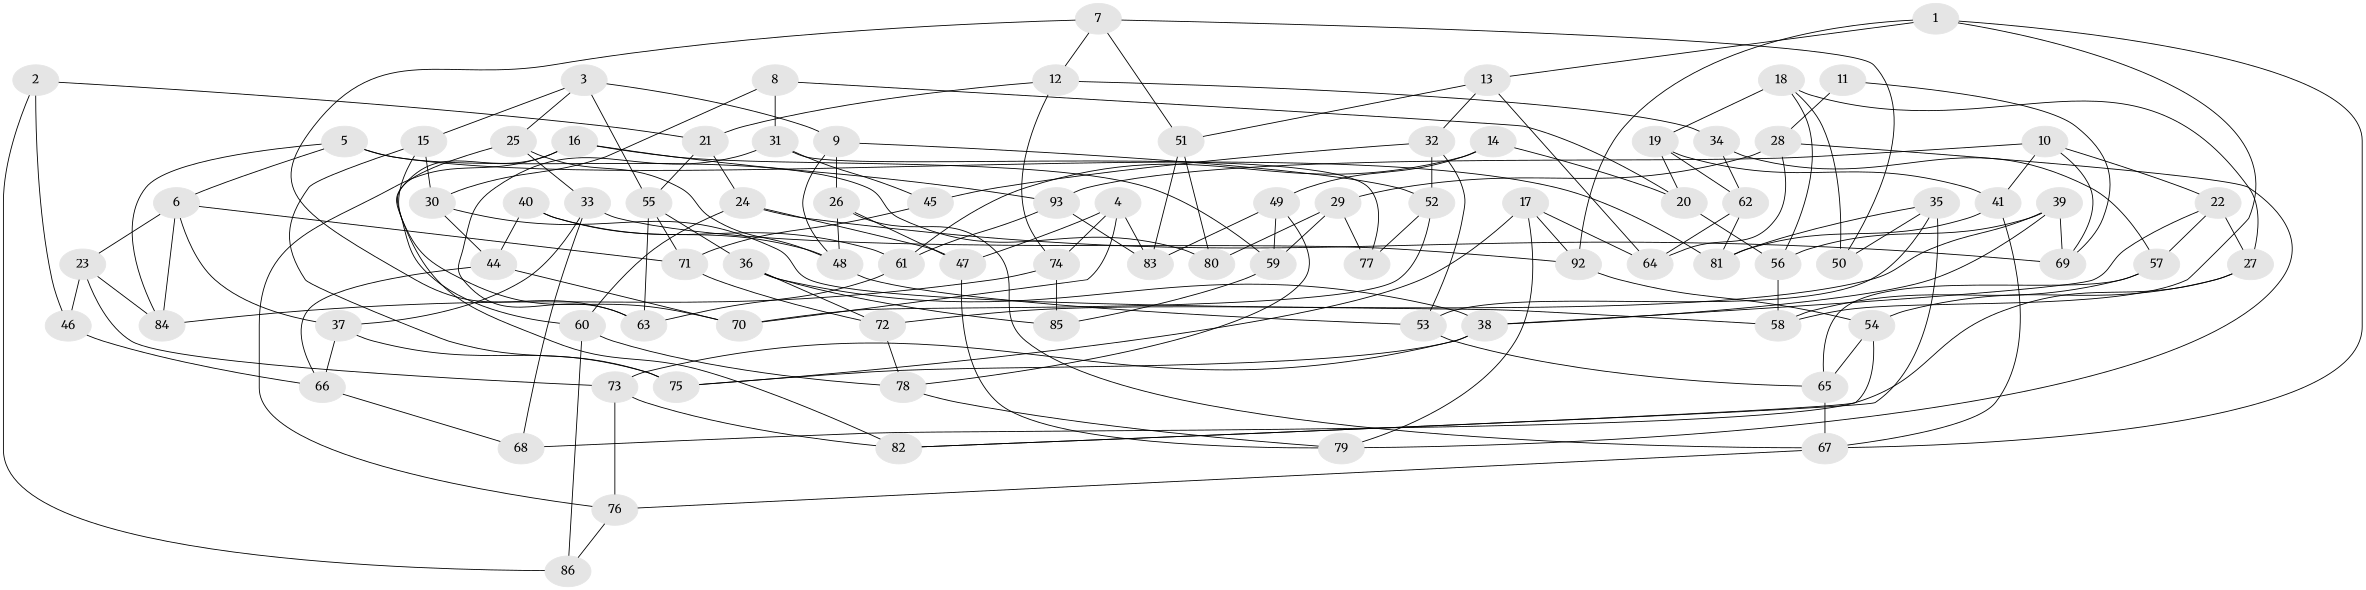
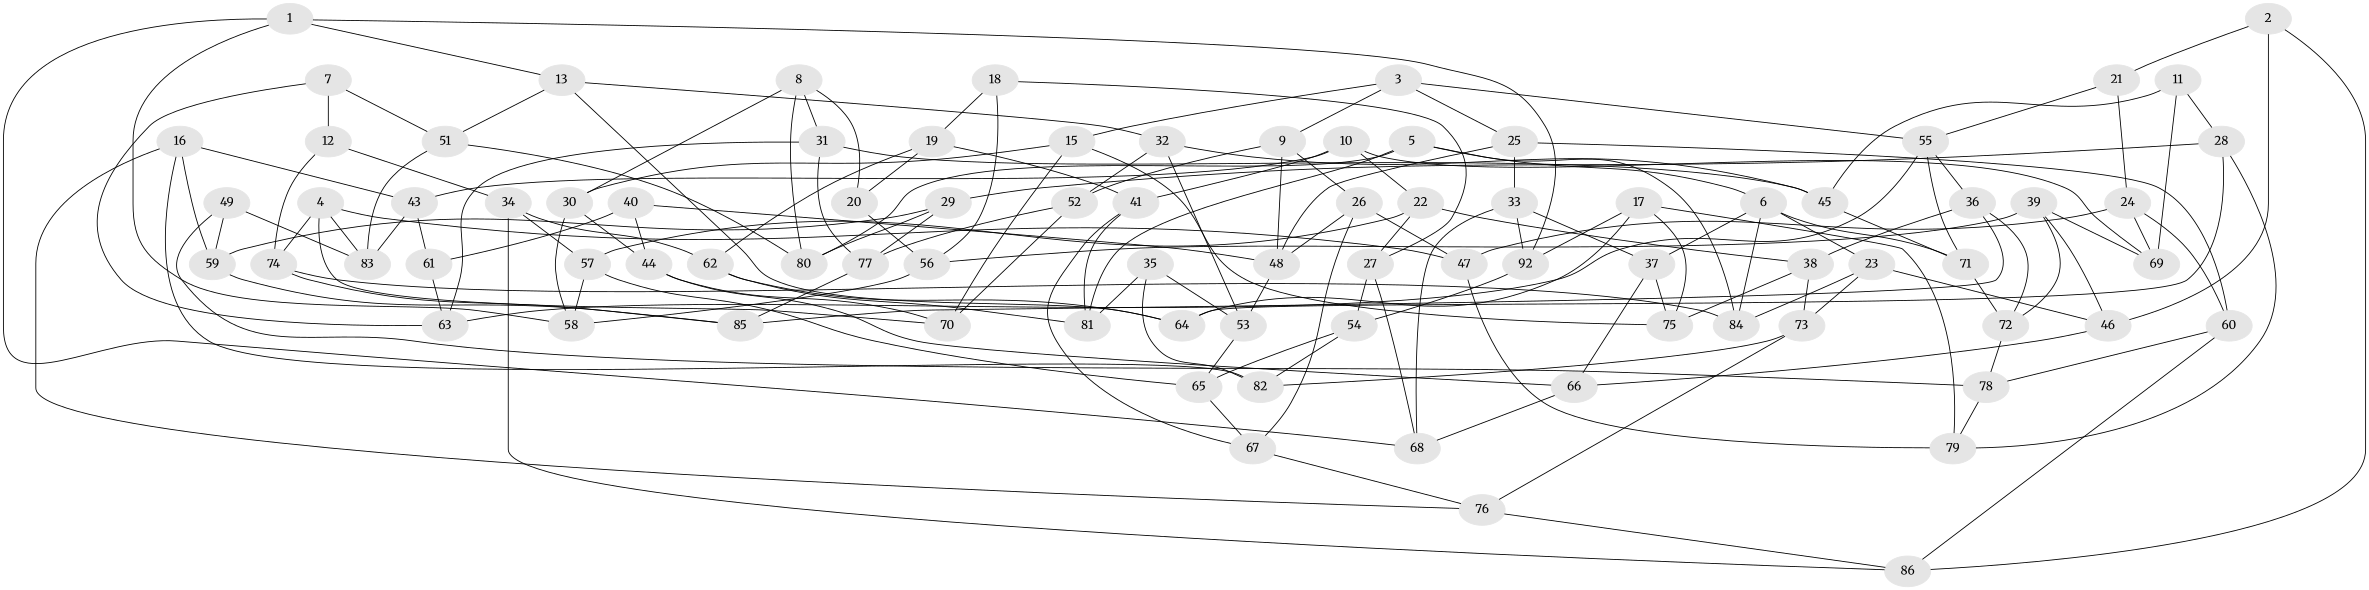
edge "12" -- "21": removed
edge "11" -- "45": added
node "14": removed
edge "8" -- "80": added
node "93": label "93" -> "43"
node "50": removed
edge "77" -- "85": added
edge "1" -- "67": now "1" -- "68"
edge "39" -- "38": now "39" -- "46"
edge "34" -- "86": added
